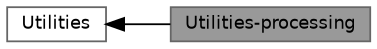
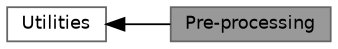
node "Utilities-processing": label "Utilities-processing" -> "Pre-processing"
